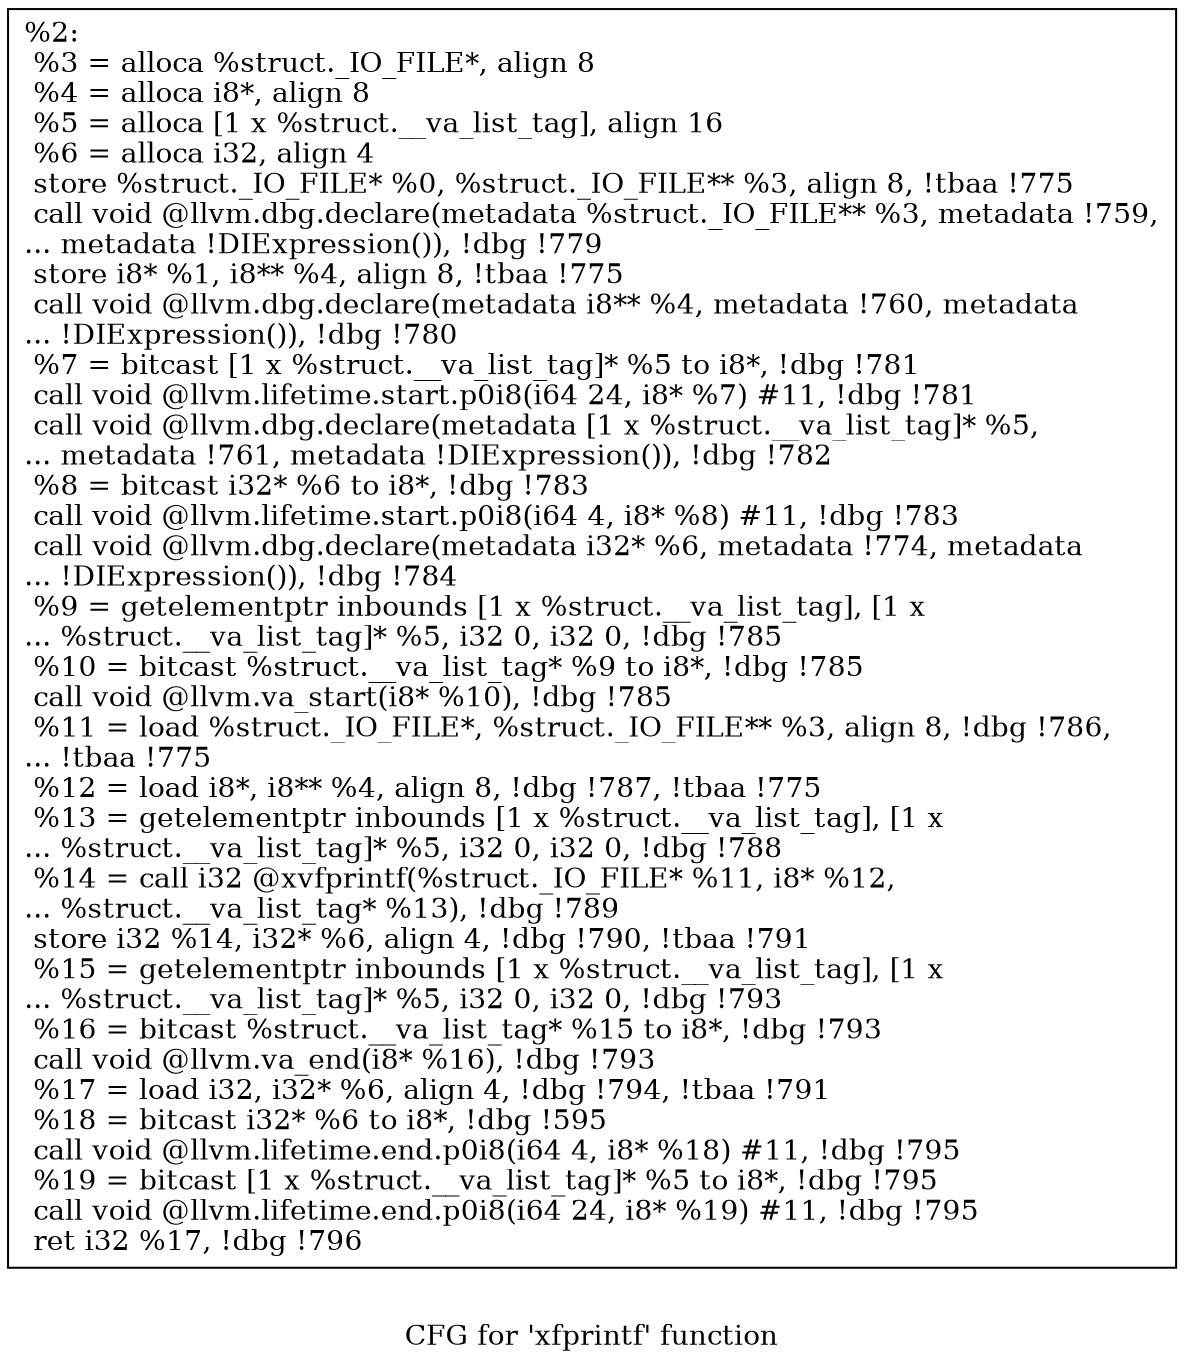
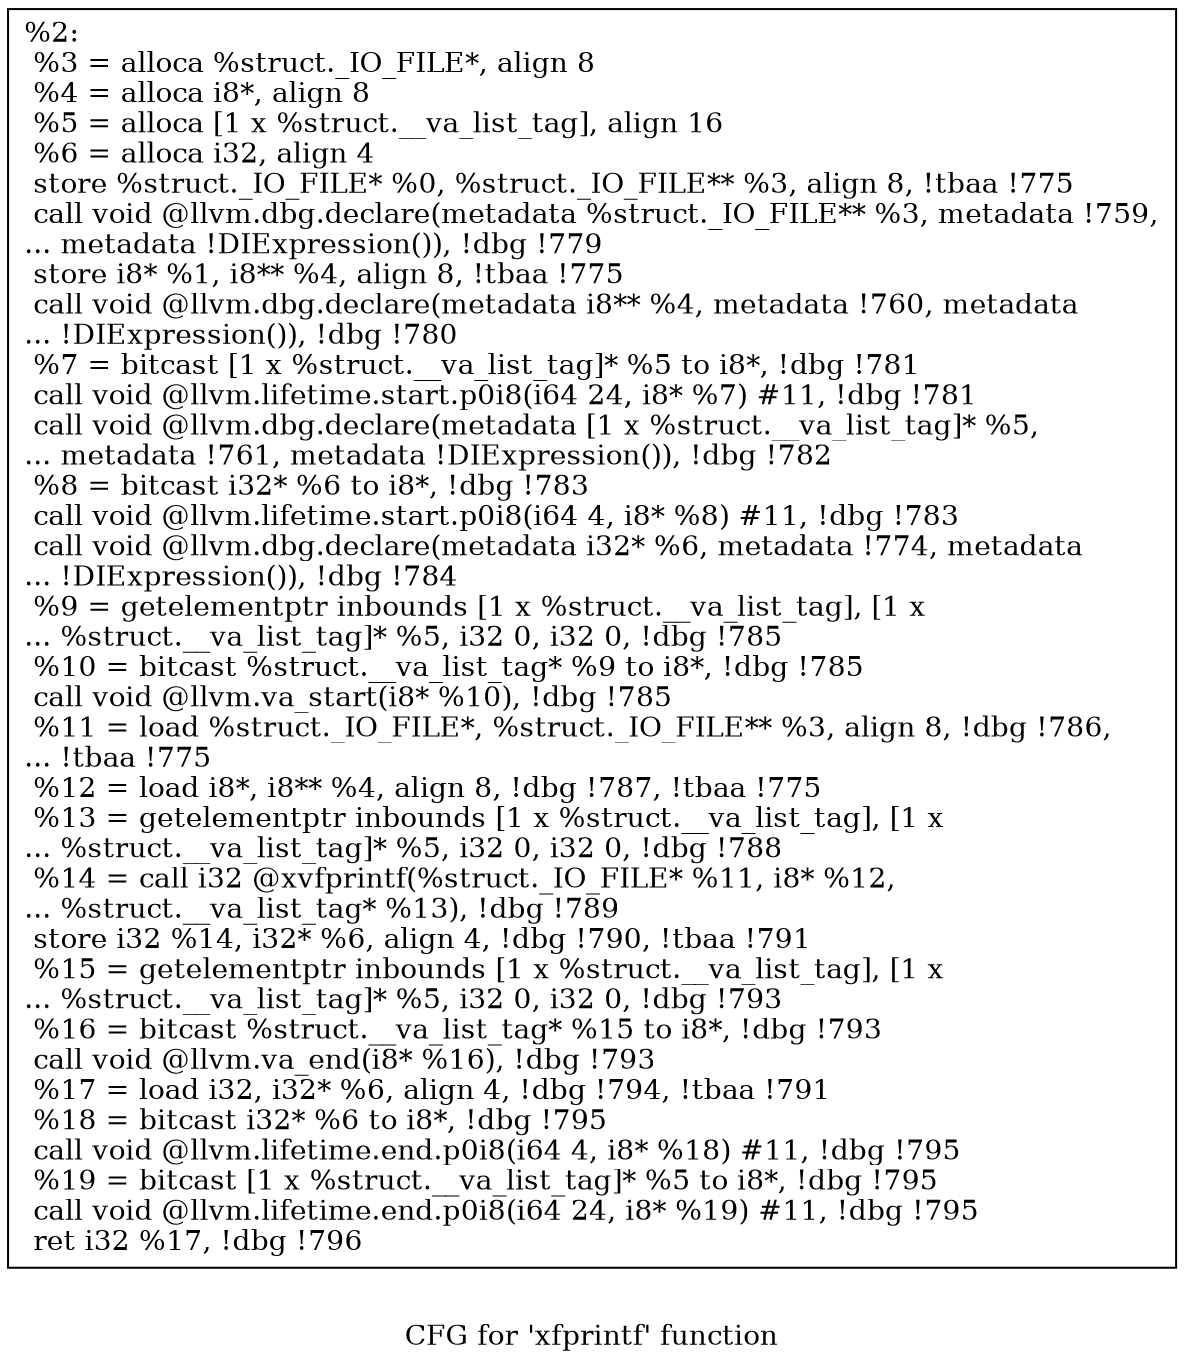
node "%2:": text "%18 = bitcast i32* %6 to i8*, !dbg !595" -> "%18 = bitcast i32* %6 to i8*, !dbg !795"
